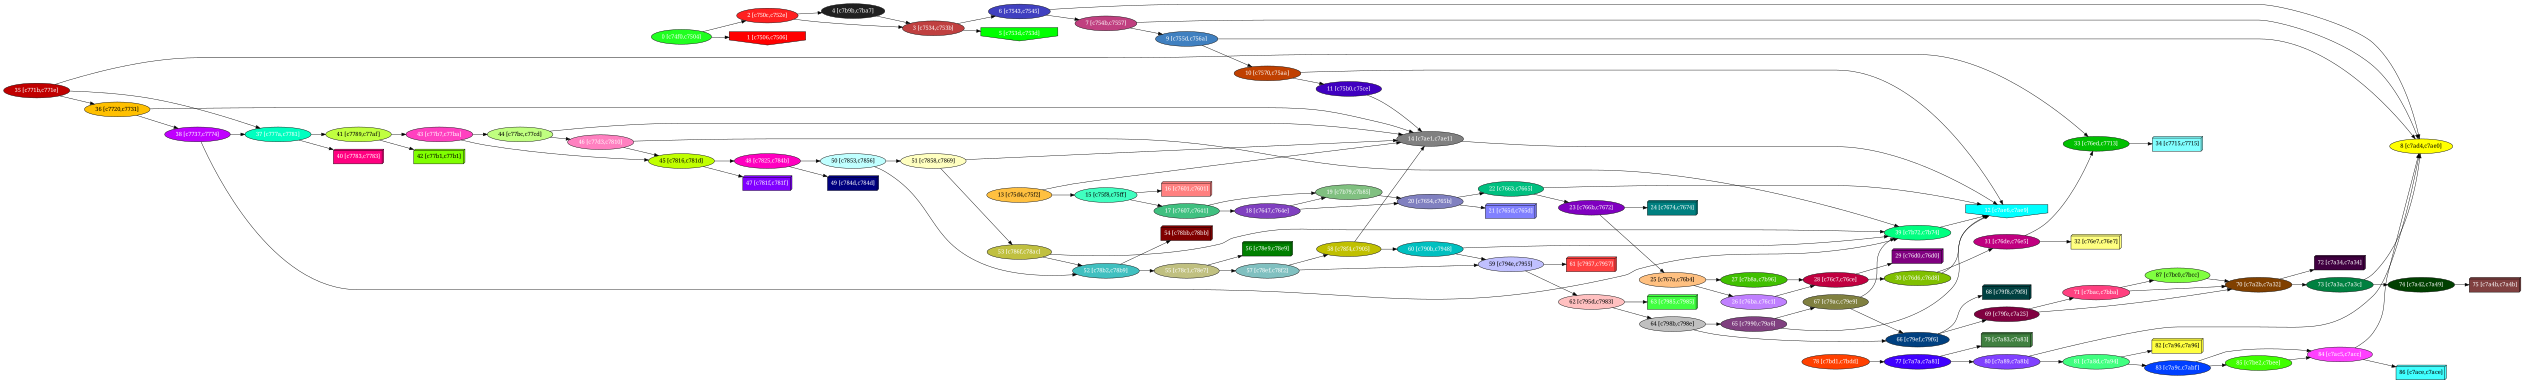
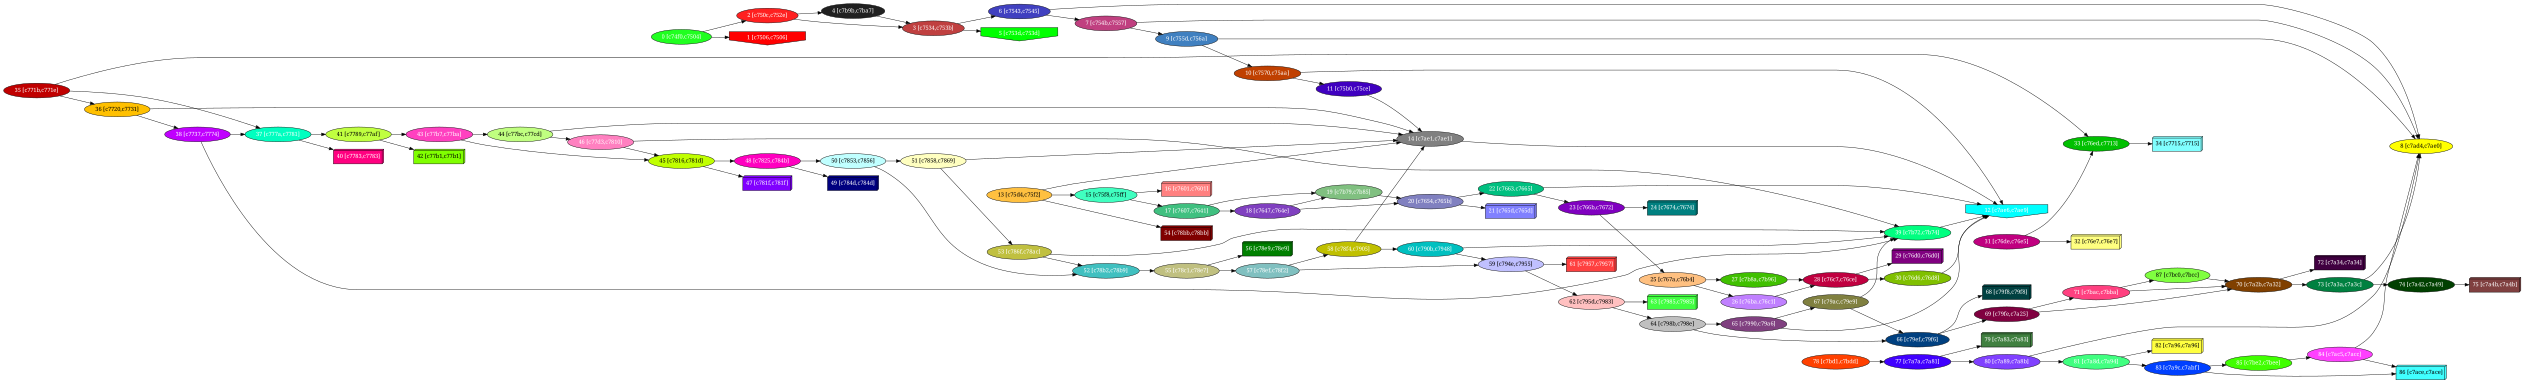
edge "52 [c78b2,c78b9]" -> "54 [c78bb,c78bb]": now "13 [c75d4,c75f2]" -> "54 [c78bb,c78bb]"
edge "30 [c76d6,c76d8]" -> "31 [c76de,c76e5]": removed
edge "83 [c7a9c,c7abf]" -> "84 [c7ac5,c7acc]": now "83 [c7a9c,c7abf]" -> "86 [c7ace,c7ace]"
